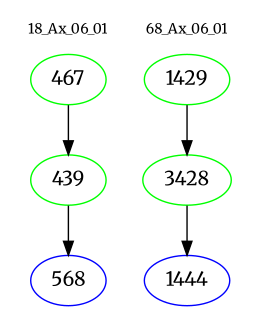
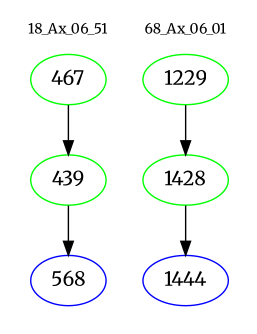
cluster "18_Ax_06_01": label "18_Ax_06_01" -> "18_Ax_06_51"
node "1429": label "1429" -> "1229"
node "3428": label "3428" -> "1428"
